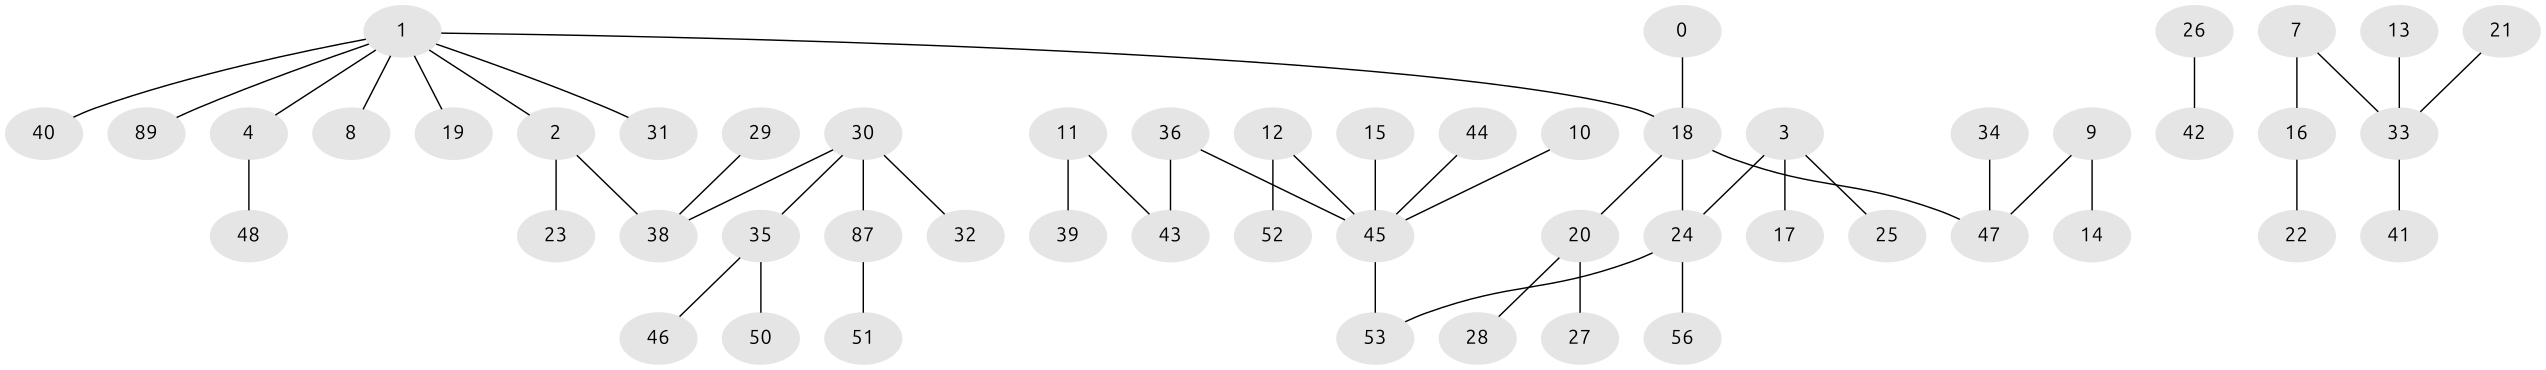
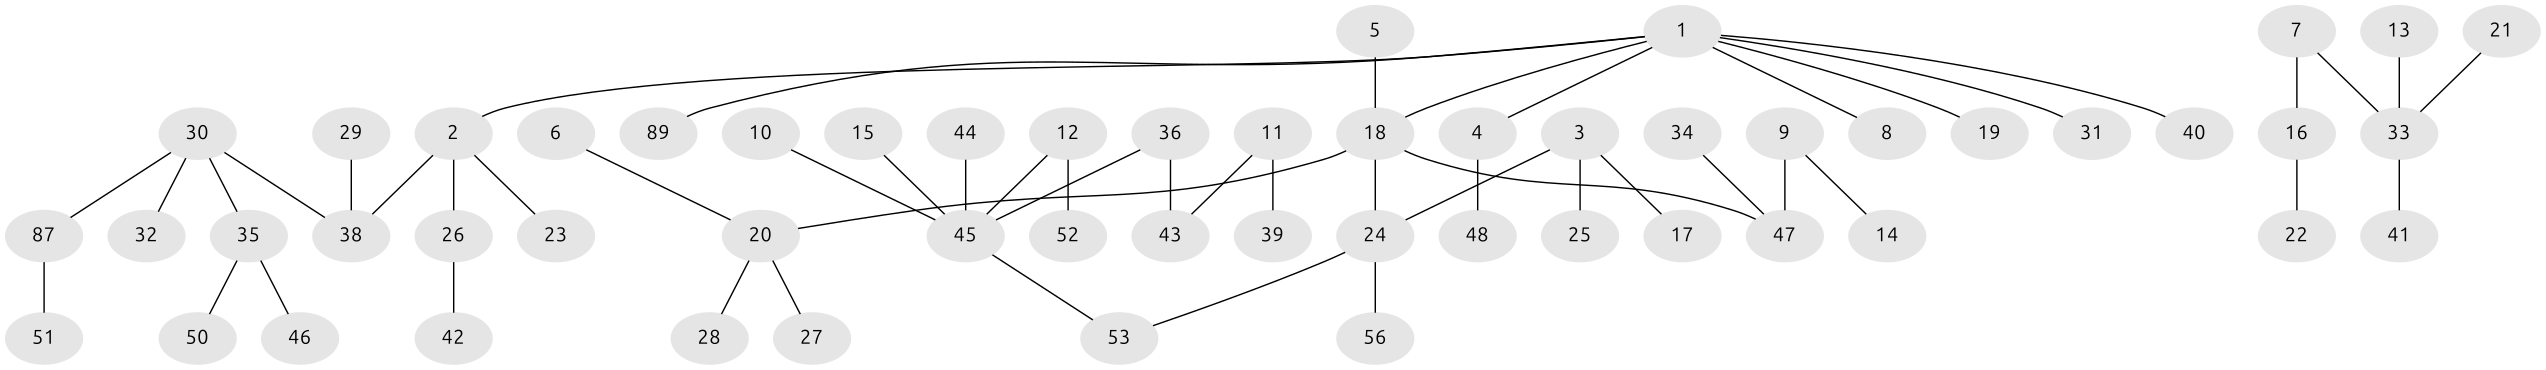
node "0": label "0" -> "5"
node "6": added
edge "2" -- "26": added
